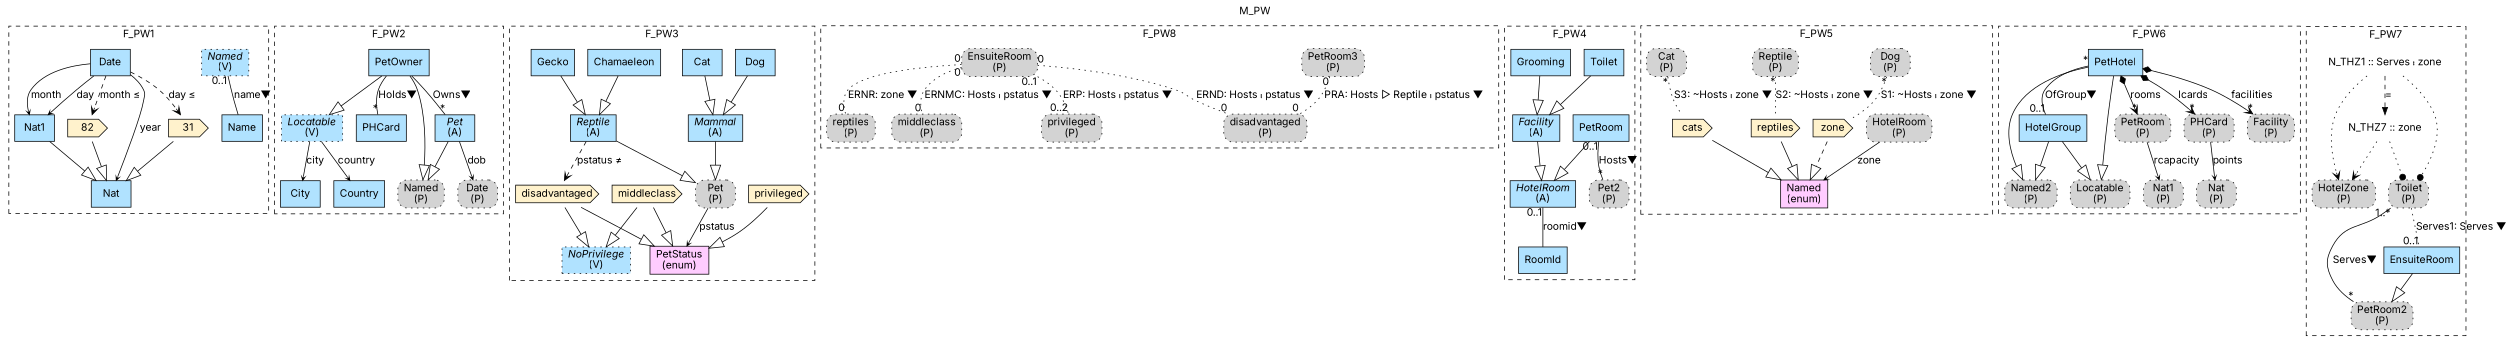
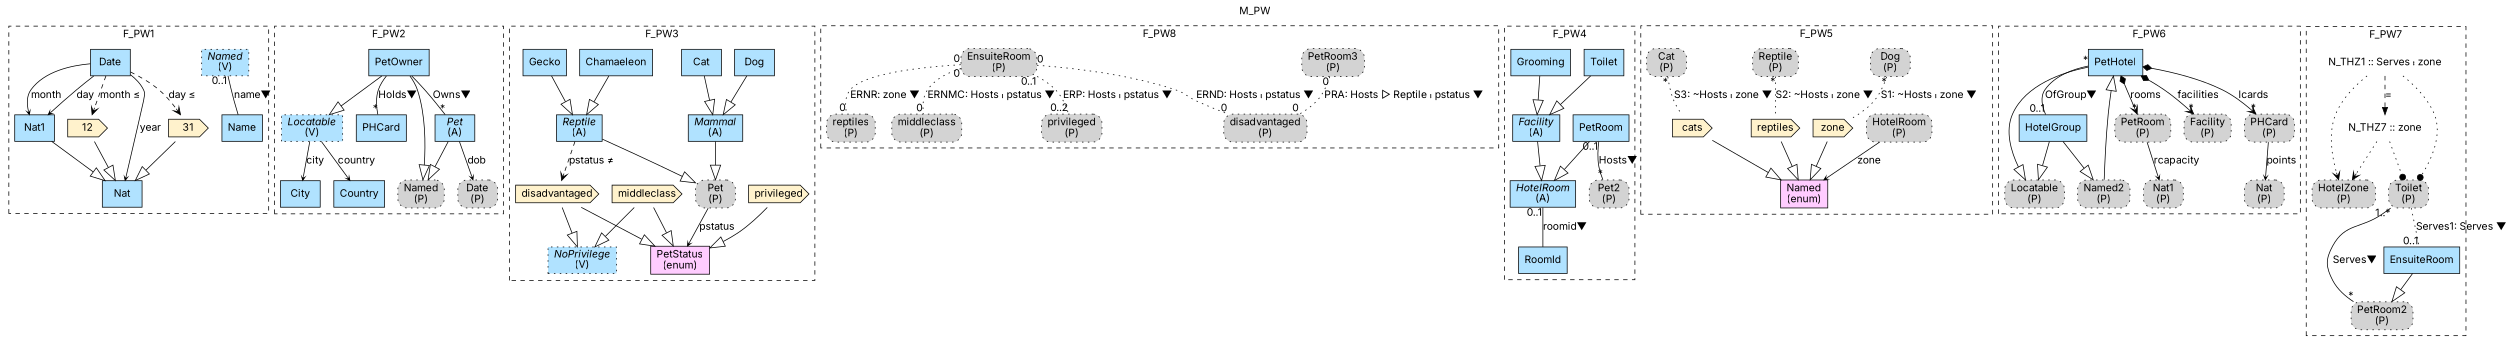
edge "PetHotel" -> "Named2": reversed
node "82": label "82" -> "12"
edge "zone" -> "Named (enum)": style dashed -> solid
